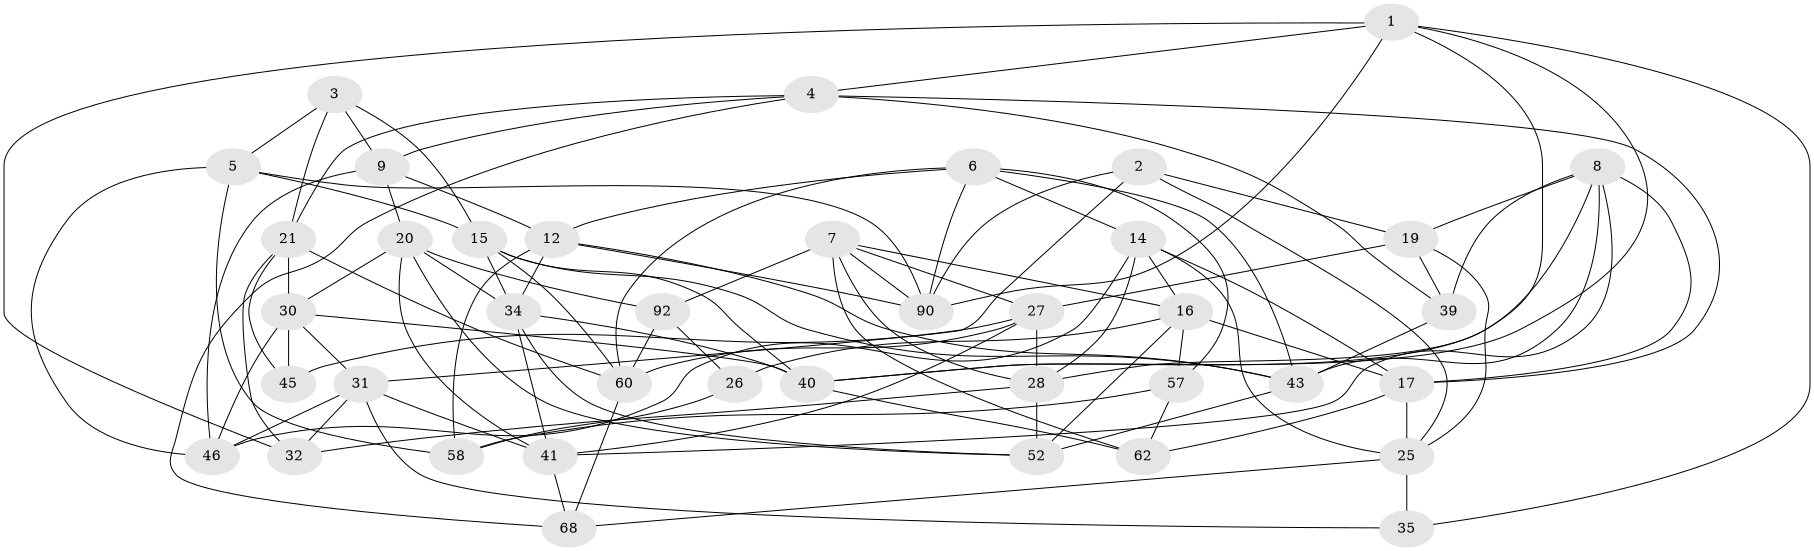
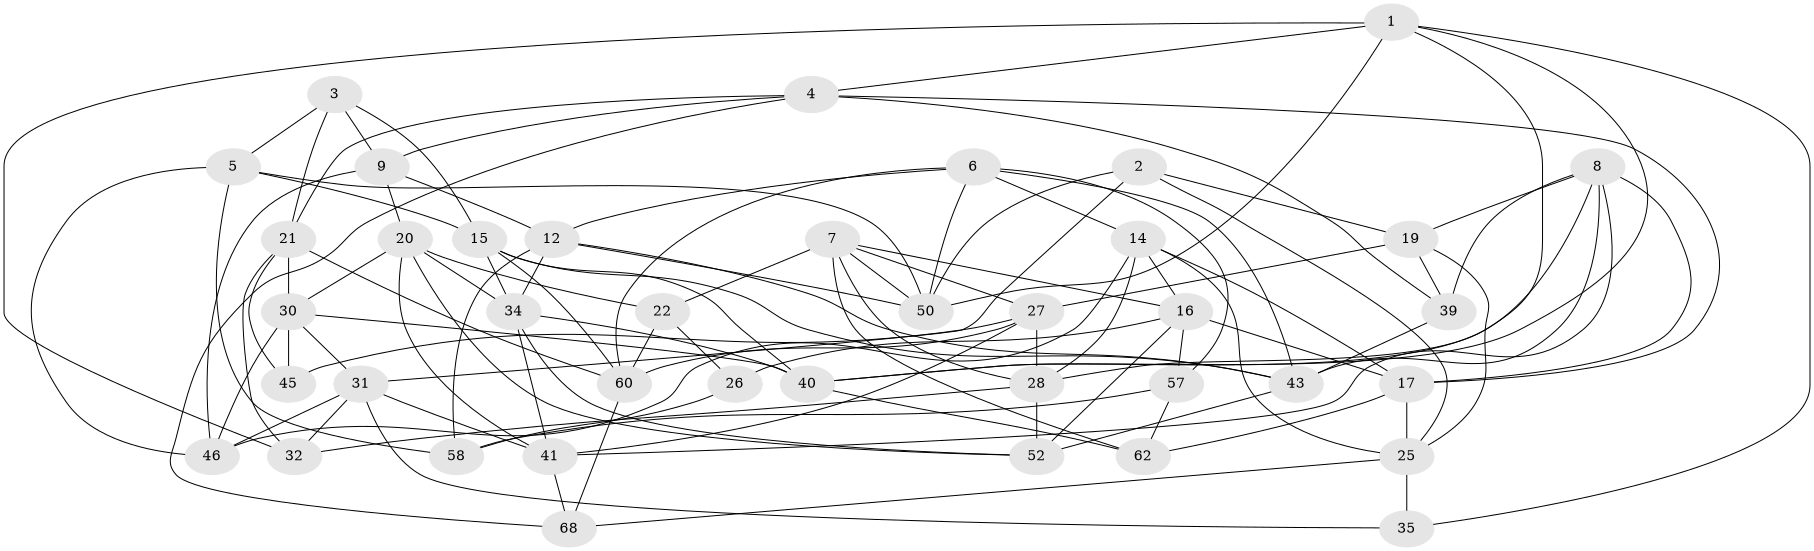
node "92": label "92" -> "22"
node "90": label "90" -> "50"
